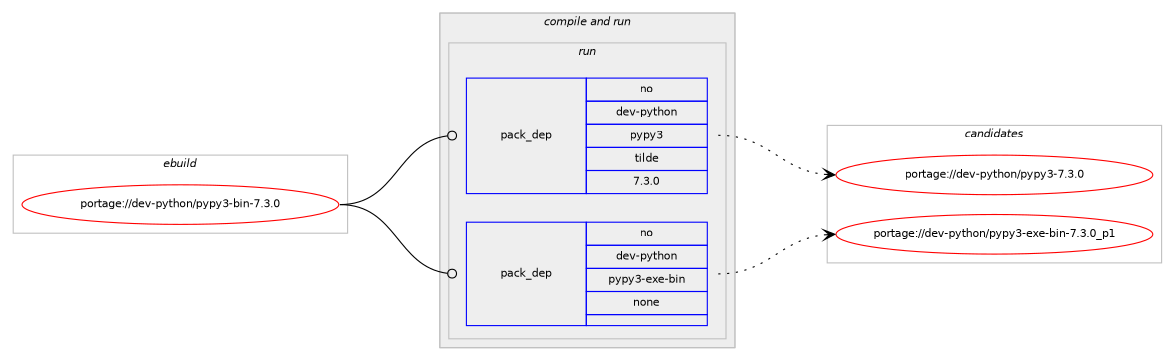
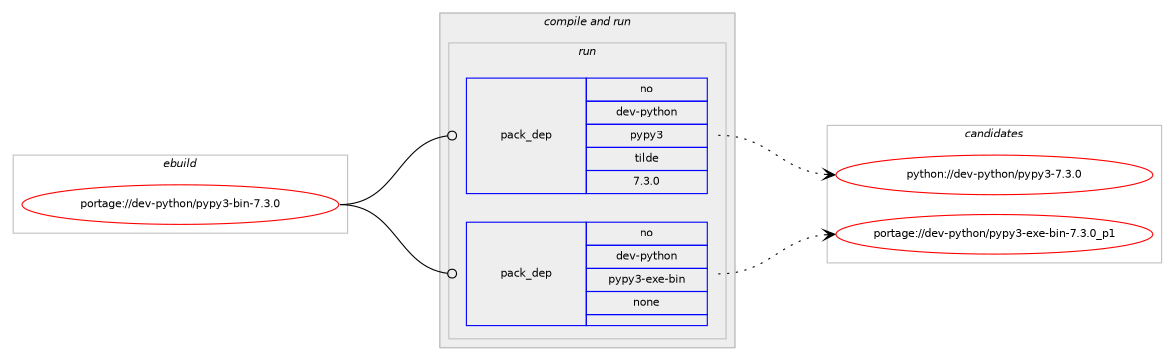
node "portage://dev-python/pypy3-7.3.0": label "portage://dev-python/pypy3-7.3.0" -> "python://dev-python/pypy3-7.3.0"
